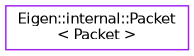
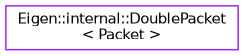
node "Eigen::internal::Packet < Packet >": label "Eigen::internal::Packet < Packet >" -> "Eigen::internal::DoublePacket < Packet >"
